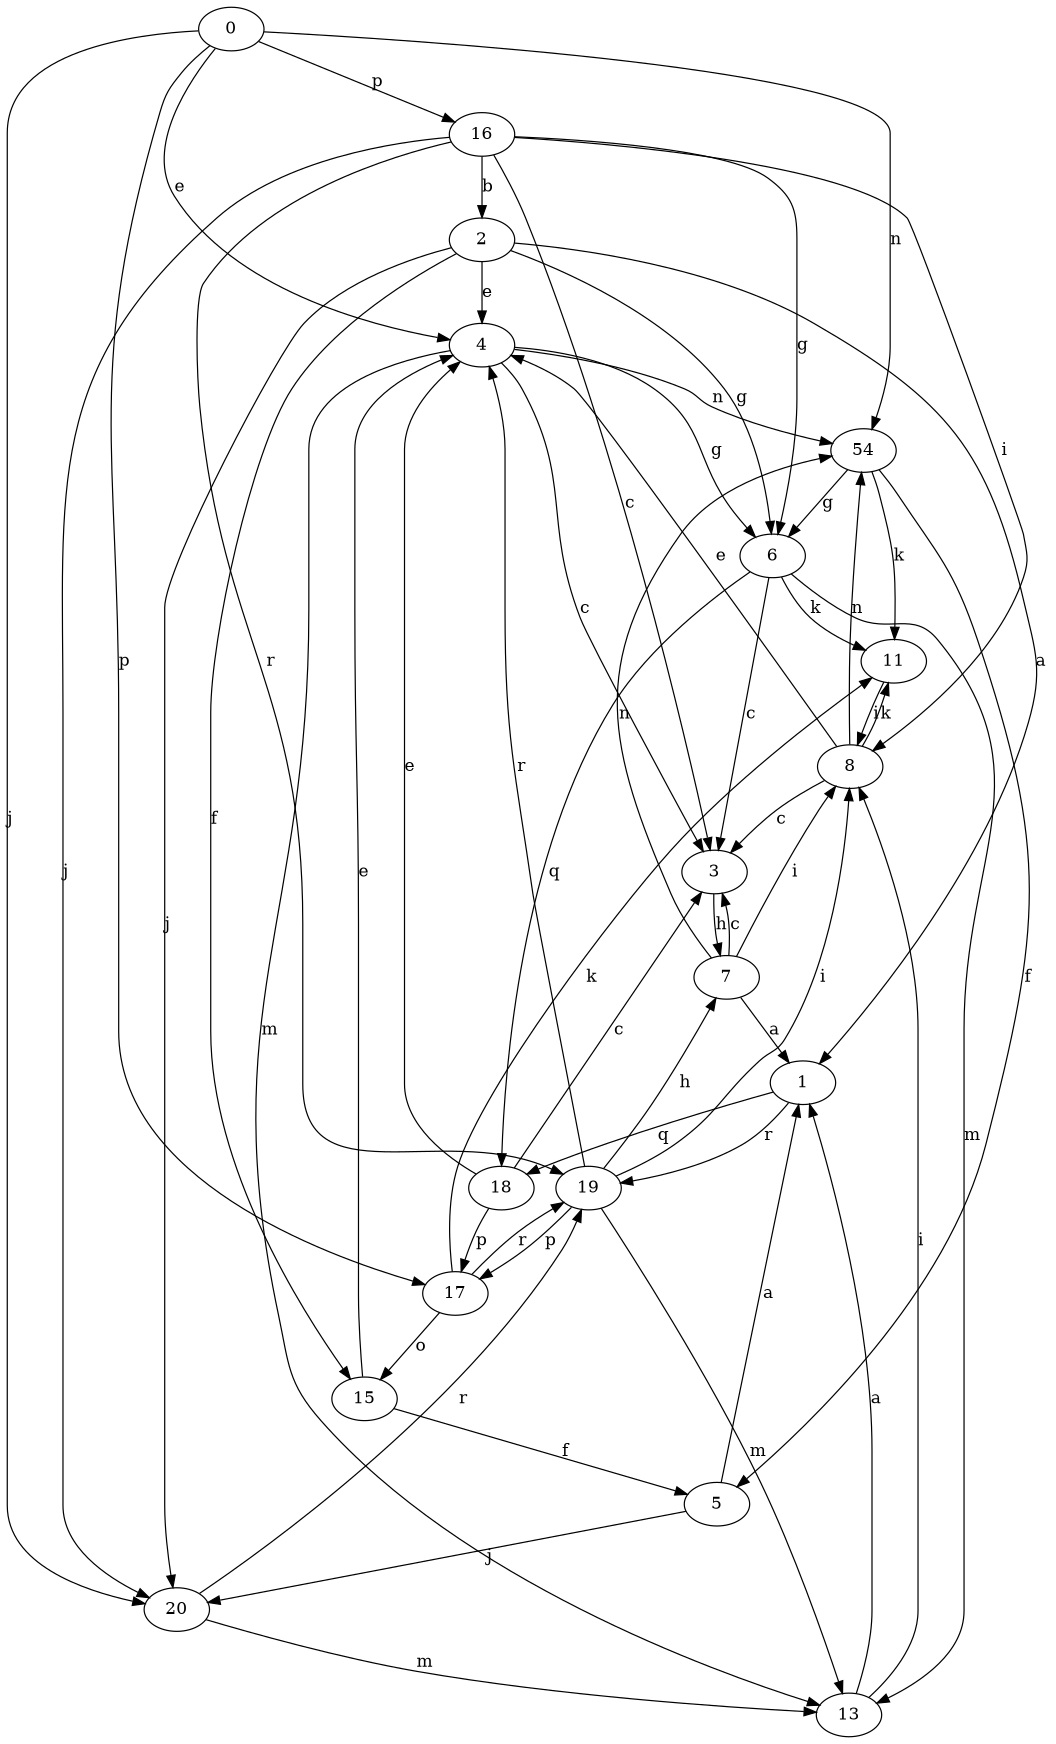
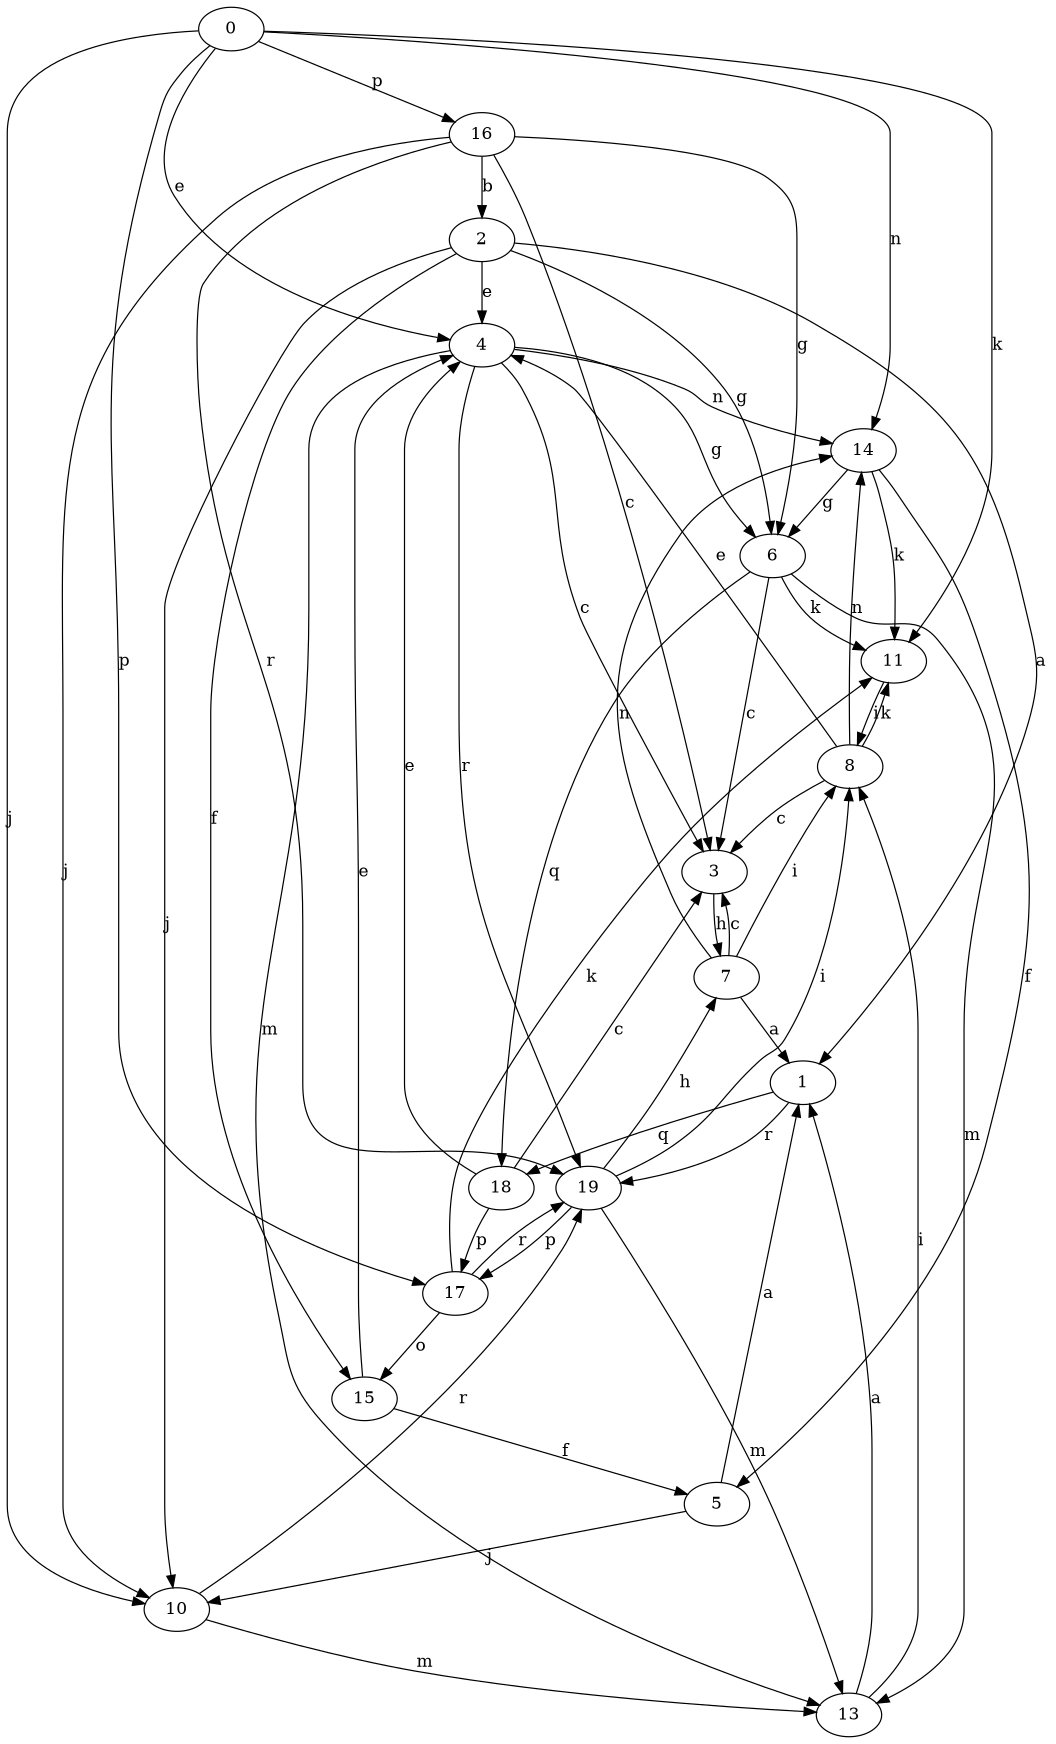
edge "0" -> "11": added, label "k"
edge "16" -> "8": removed, label "i"
node "54": label "54" -> "14"
edge "19" -> "4": reversed
node "20": label "20" -> "10"
